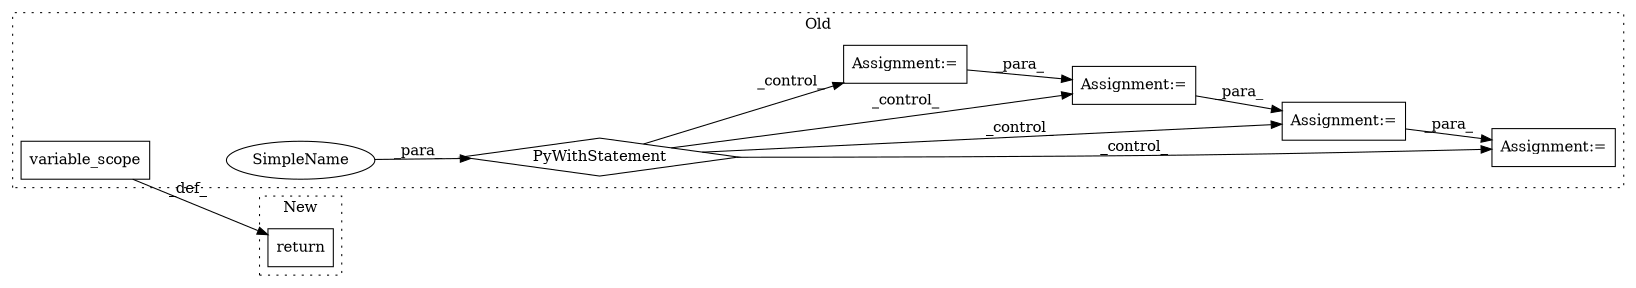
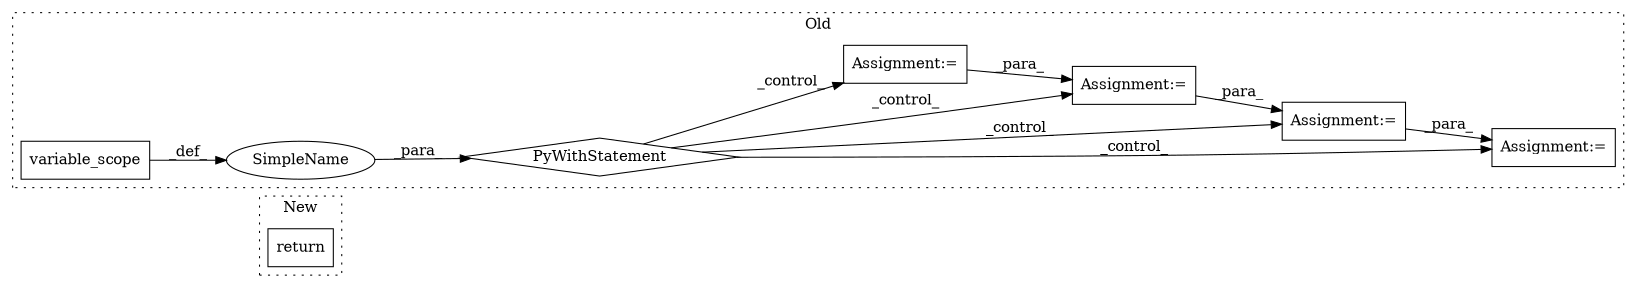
edge "variable_scope" -> "return": now "variable_scope" -> "SimpleName"
